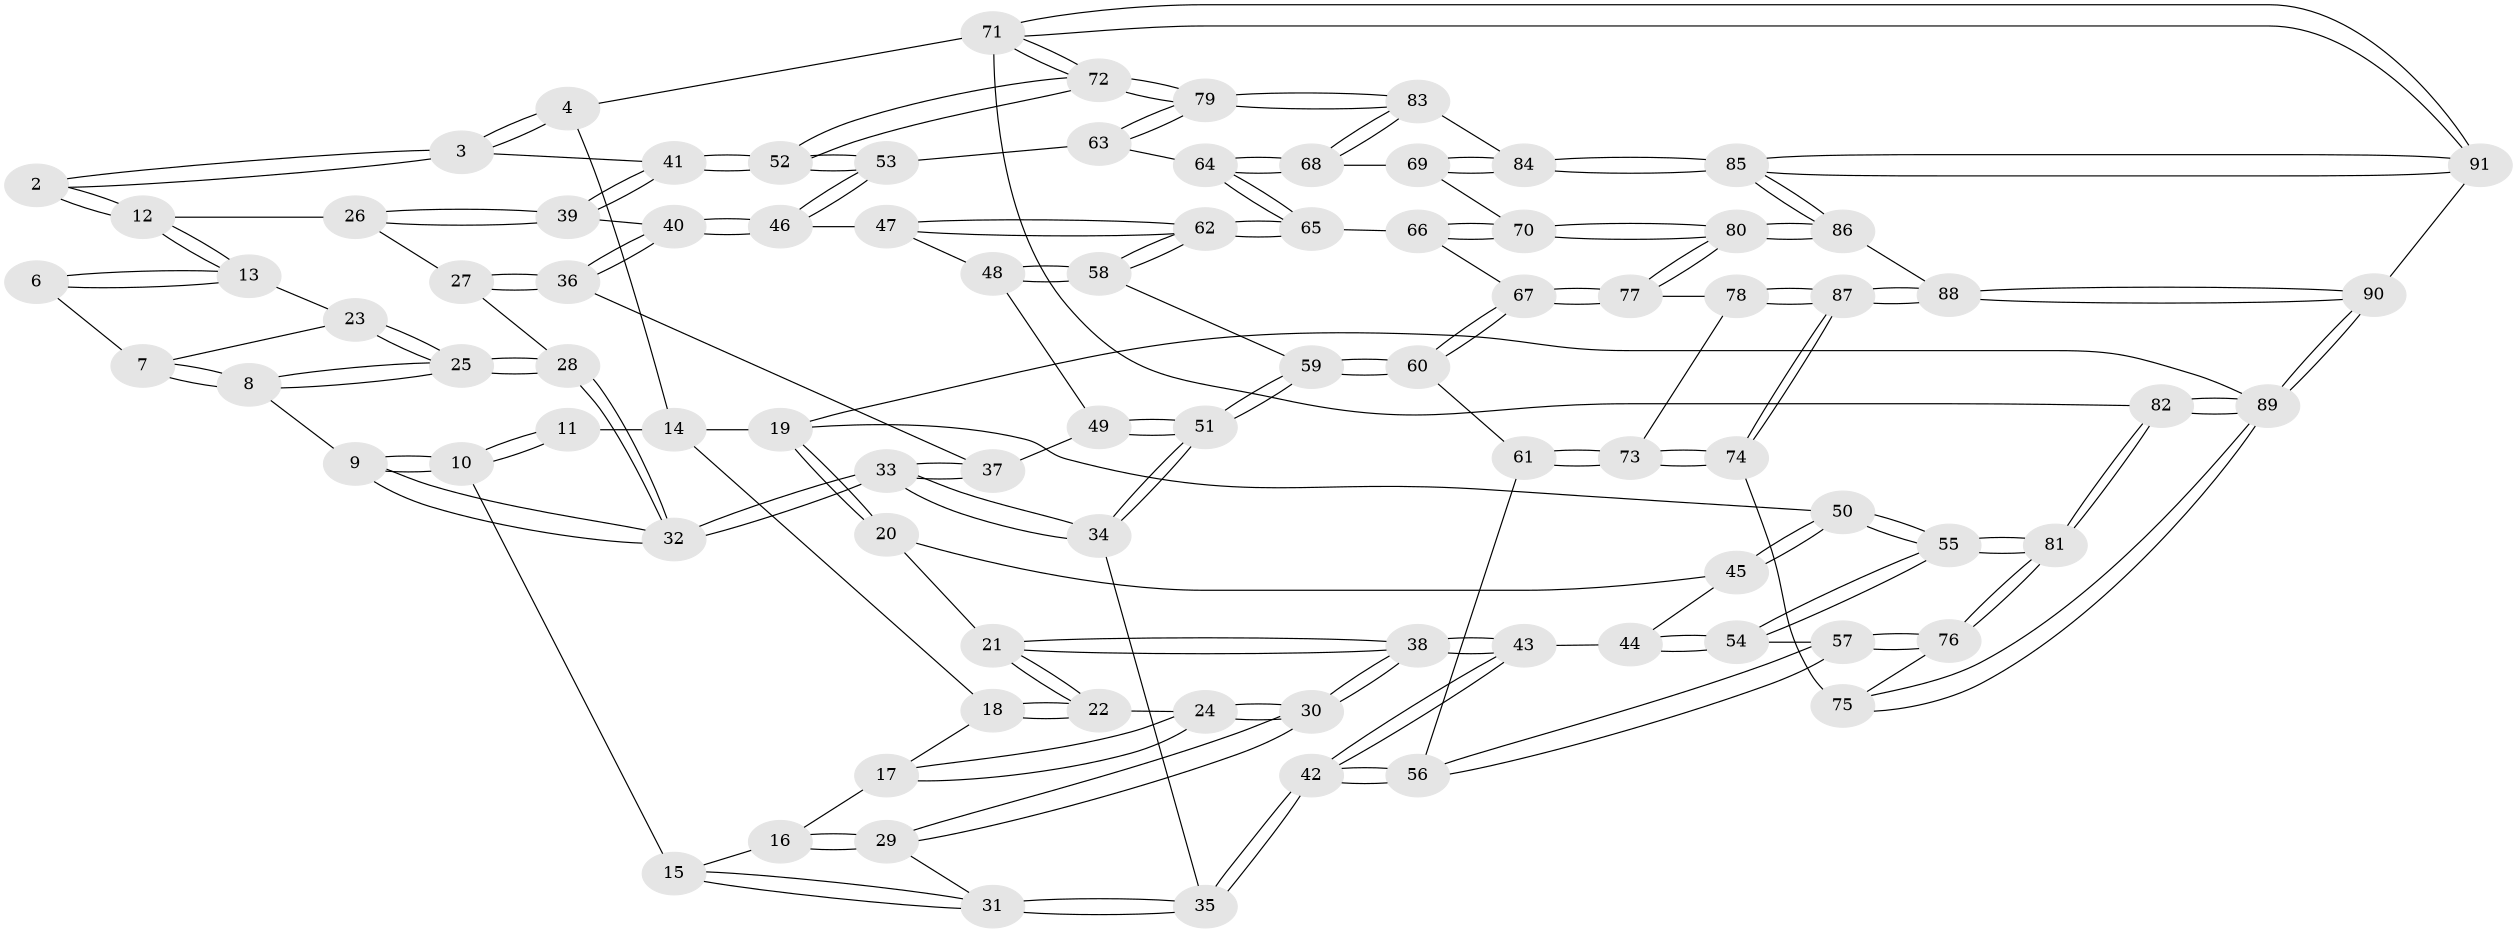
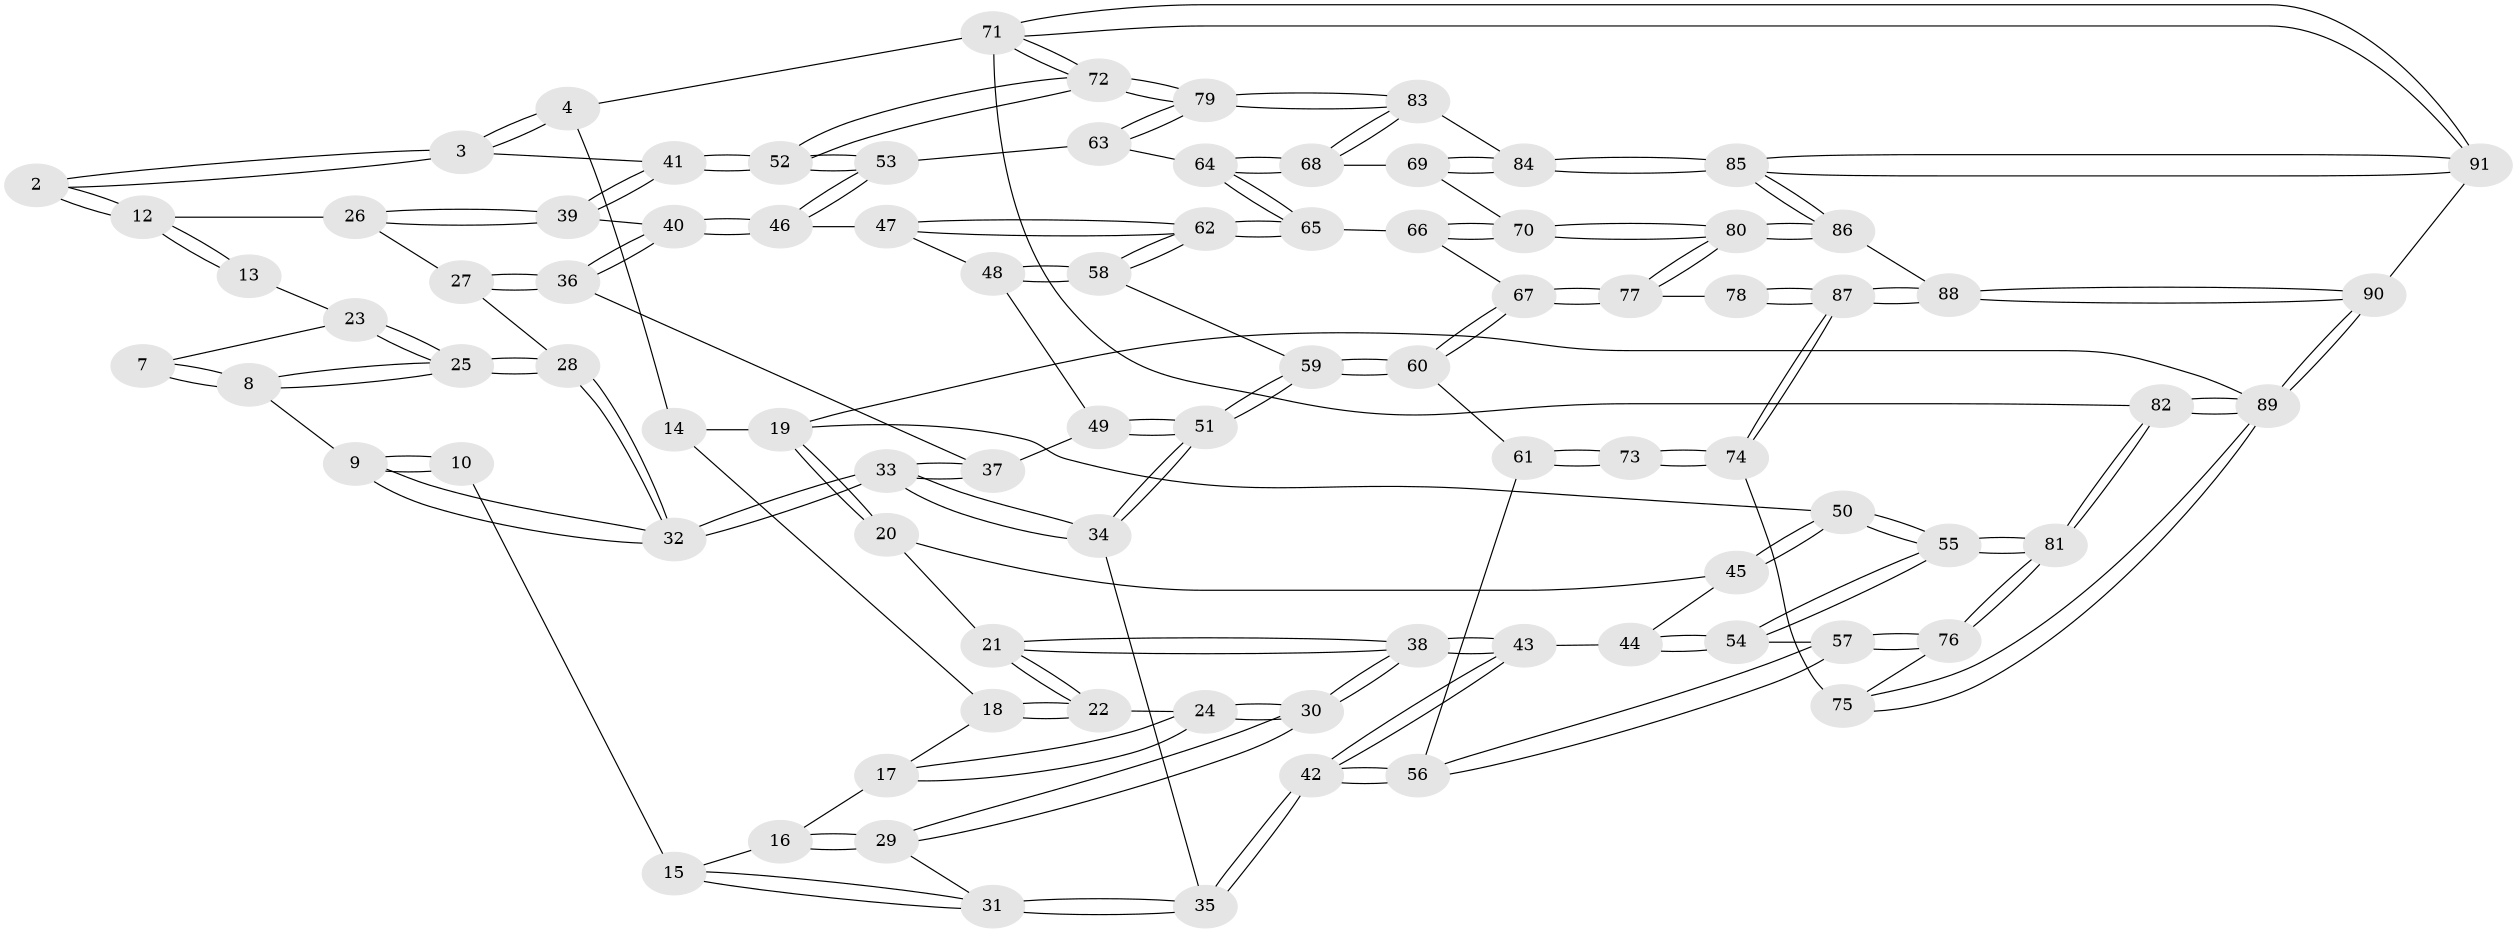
node "6": removed
edge "78" -- "73": removed
node "11": removed
